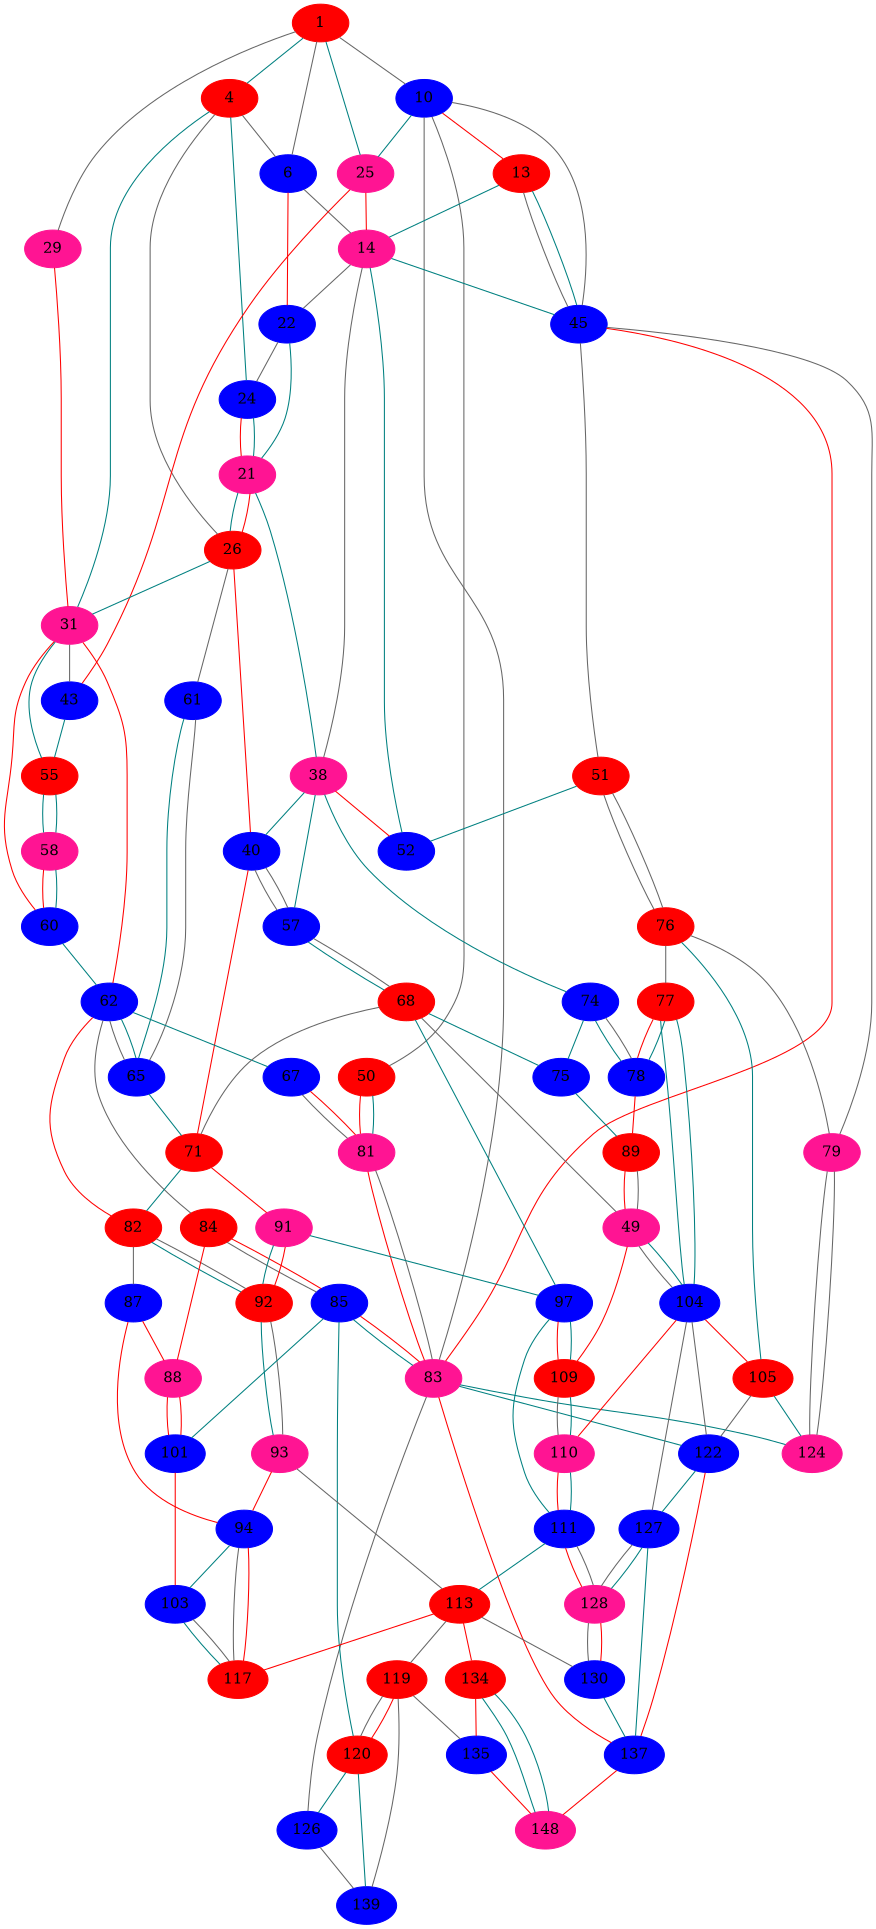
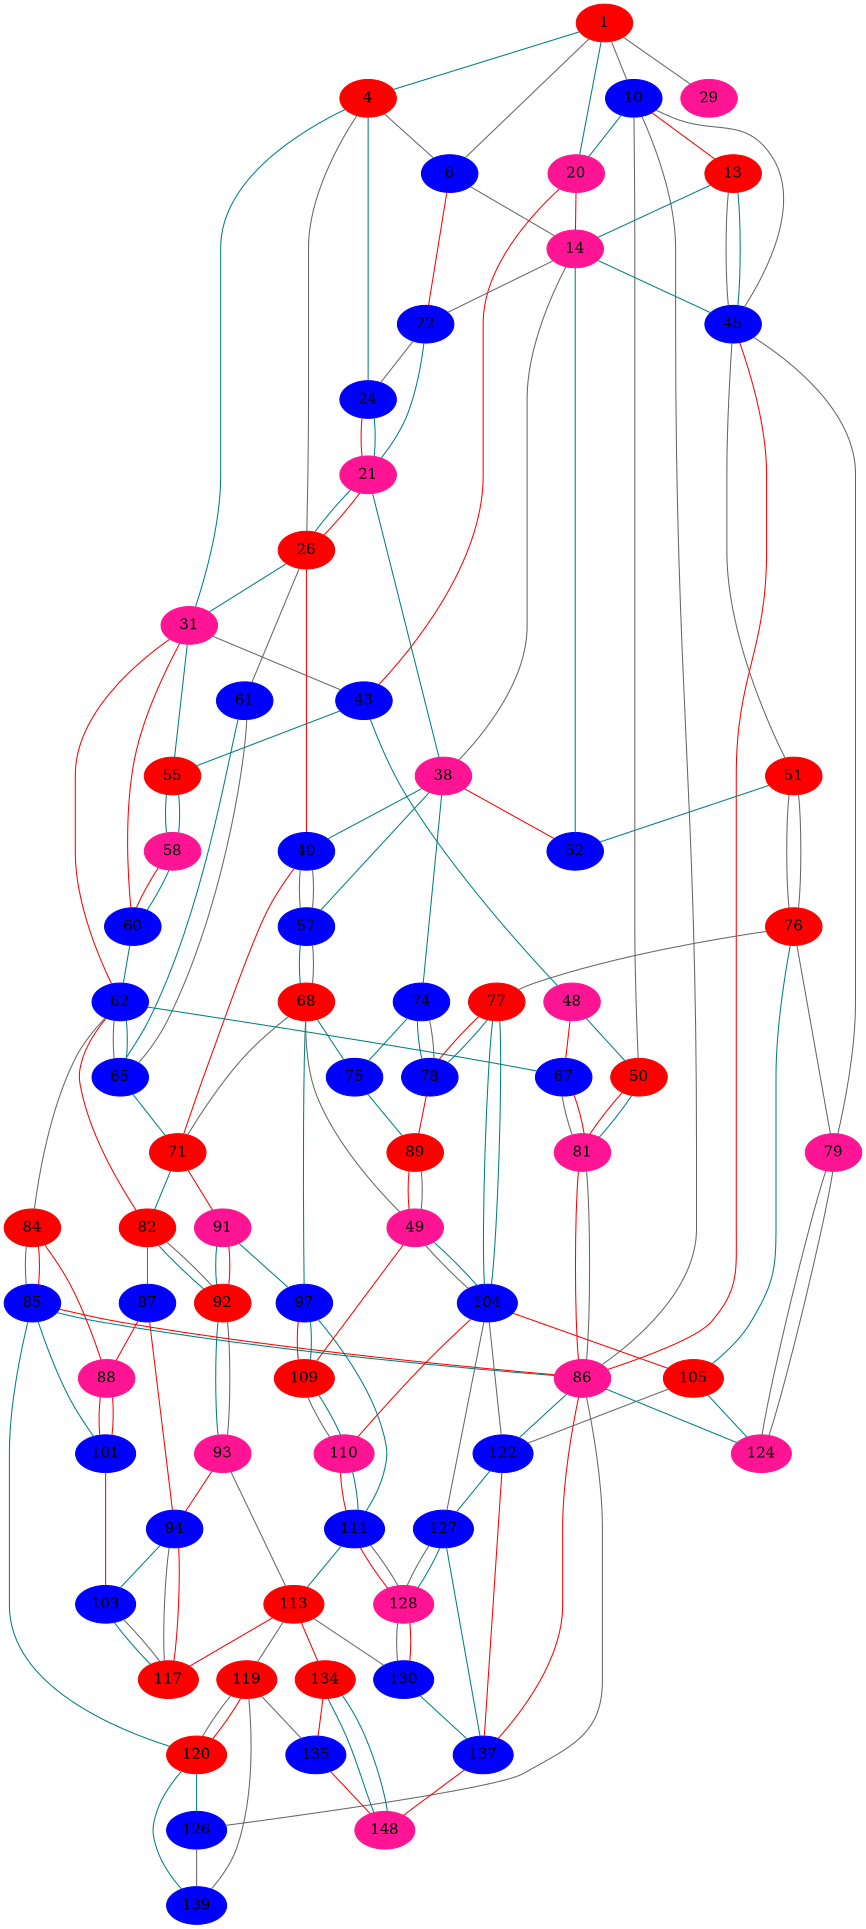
node "25": label "25" -> "20"
edge "29" -- "31": removed
node "48": added
node "83": label "83" -> "86"
